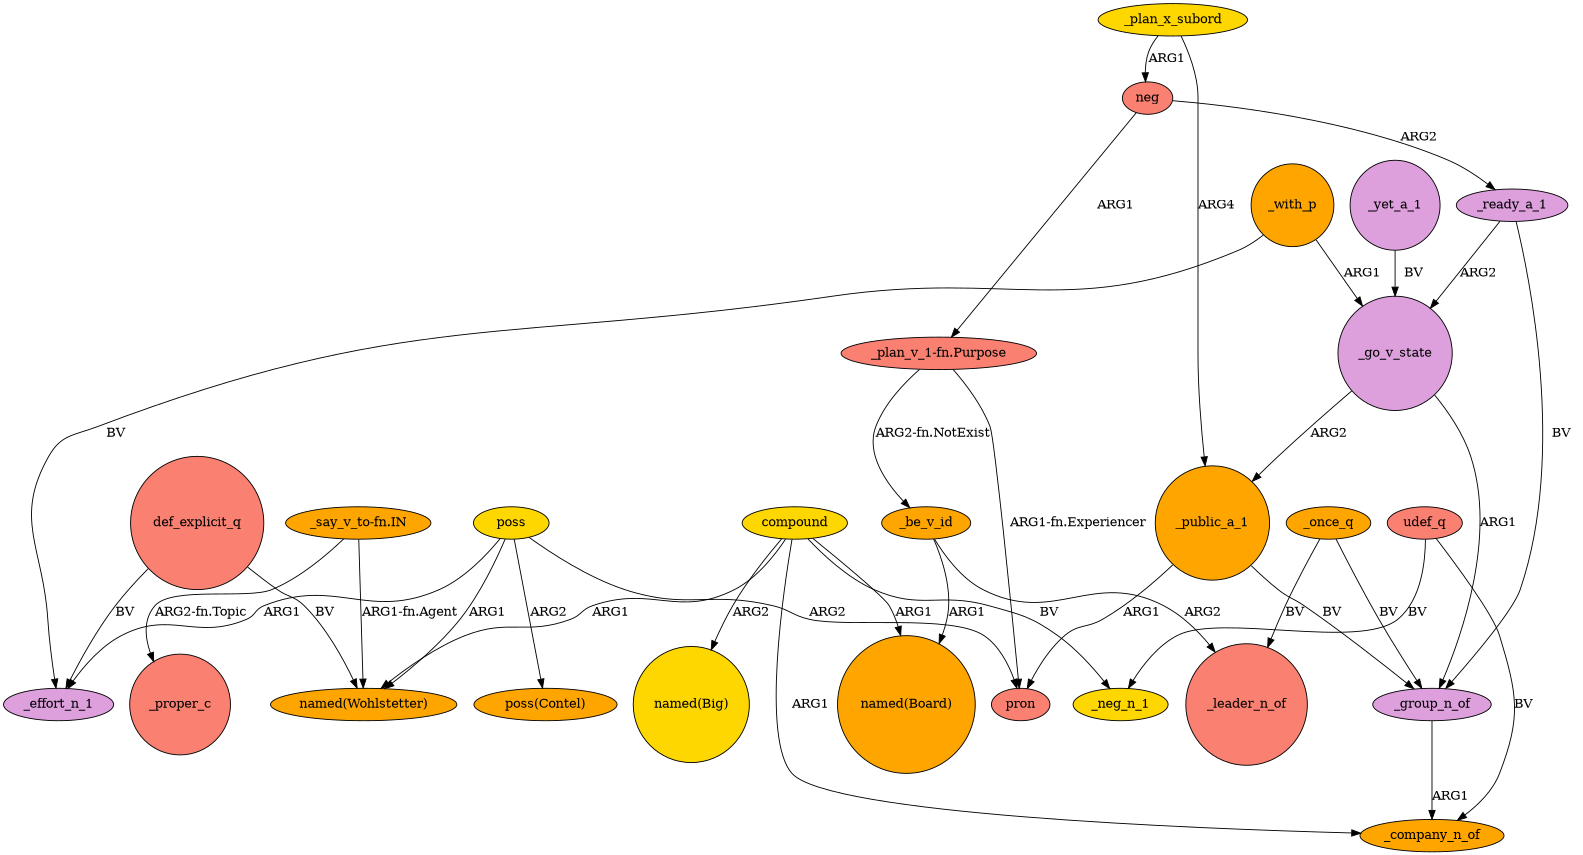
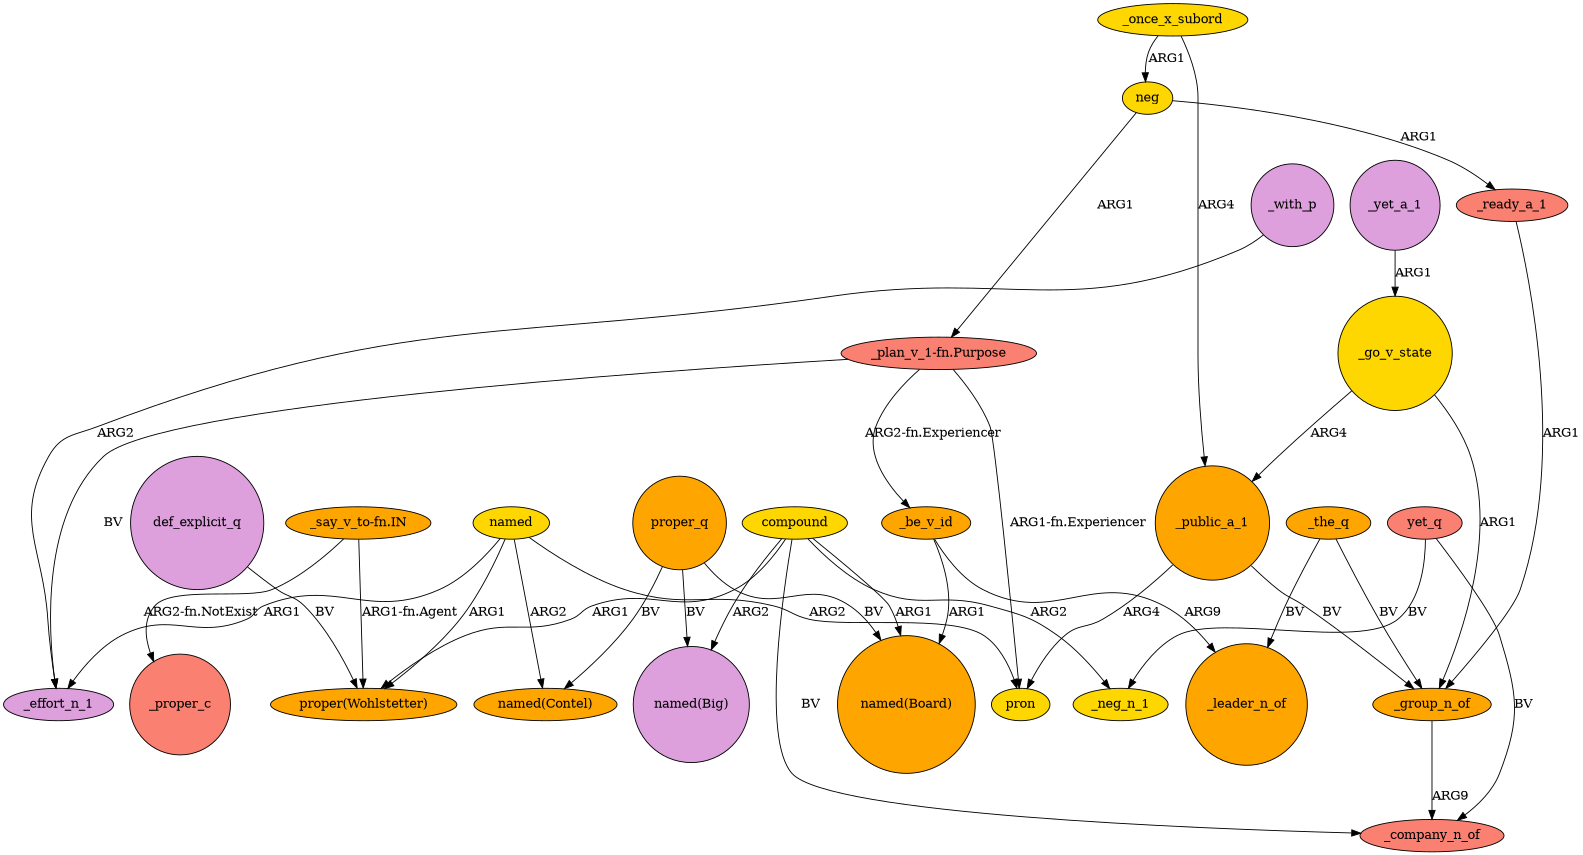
node "_plan_x_subord": label "_plan_x_subord" -> "_once_x_subord"
node "neg": fillcolor salmon -> gold
edge "neg" -> "_ready_a_1": label "ARG2" -> "ARG1"
node "_with_p": fillcolor orange -> plum
node "_ready_a_1": fillcolor plum -> salmon
edge "_ready_a_1" -> "_go_v_state": removed, label "ARG2"
edge "_with_p" -> "_go_v_state": removed, label "ARG1"
edge "_yet_a_1" -> "_go_v_state": label "BV" -> "ARG1"
node "_go_v_state": fillcolor plum -> gold
edge "_with_p" -> "_effort_n_1": label "BV" -> "ARG2"
edge "_plan_v_1-fn.Purpose" -> "_be_v_id": label "ARG2-fn.NotExist" -> "ARG2-fn.Experiencer"
edge "_go_v_state" -> "_public_a_1": label "ARG2" -> "ARG4"
edge "_ready_a_1" -> "_group_n_of": label "BV" -> "ARG1"
node "def_explicit_q": fillcolor salmon -> plum
node "poss": label "poss" -> "named"
node "proper_q": added
node "_once_q": label "_once_q" -> "_the_q"
node "udef_q": label "udef_q" -> "yet_q"
edge "_say_v_to-fn.IN" -> "_proper_c": label "ARG2-fn.Topic" -> "ARG2-fn.NotExist"
edge "compound" -> "_neg_n_1": label "BV" -> "ARG2"
edge "_public_a_1" -> "pron": label "ARG1" -> "ARG4"
edge "_be_v_id" -> "_leader_n_of": label "ARG2" -> "ARG9"
edge "def_explicit_q" -> "_effort_n_1": now "_plan_v_1-fn.Purpose" -> "_effort_n_1"
node "named(Wohlstetter)": label "named(Wohlstetter)" -> "proper(Wohlstetter)"
node "poss(Contel)": label "poss(Contel)" -> "named(Contel)"
node "named(Big)": fillcolor gold -> plum
edge "compound" -> "_company_n_of": label "ARG1" -> "BV"
node "pron": fillcolor salmon -> gold
node "_leader_n_of": fillcolor salmon -> orange
node "_group_n_of": fillcolor plum -> orange
edge "_group_n_of" -> "_company_n_of": label "ARG1" -> "ARG9"
node "_company_n_of": fillcolor orange -> salmon
